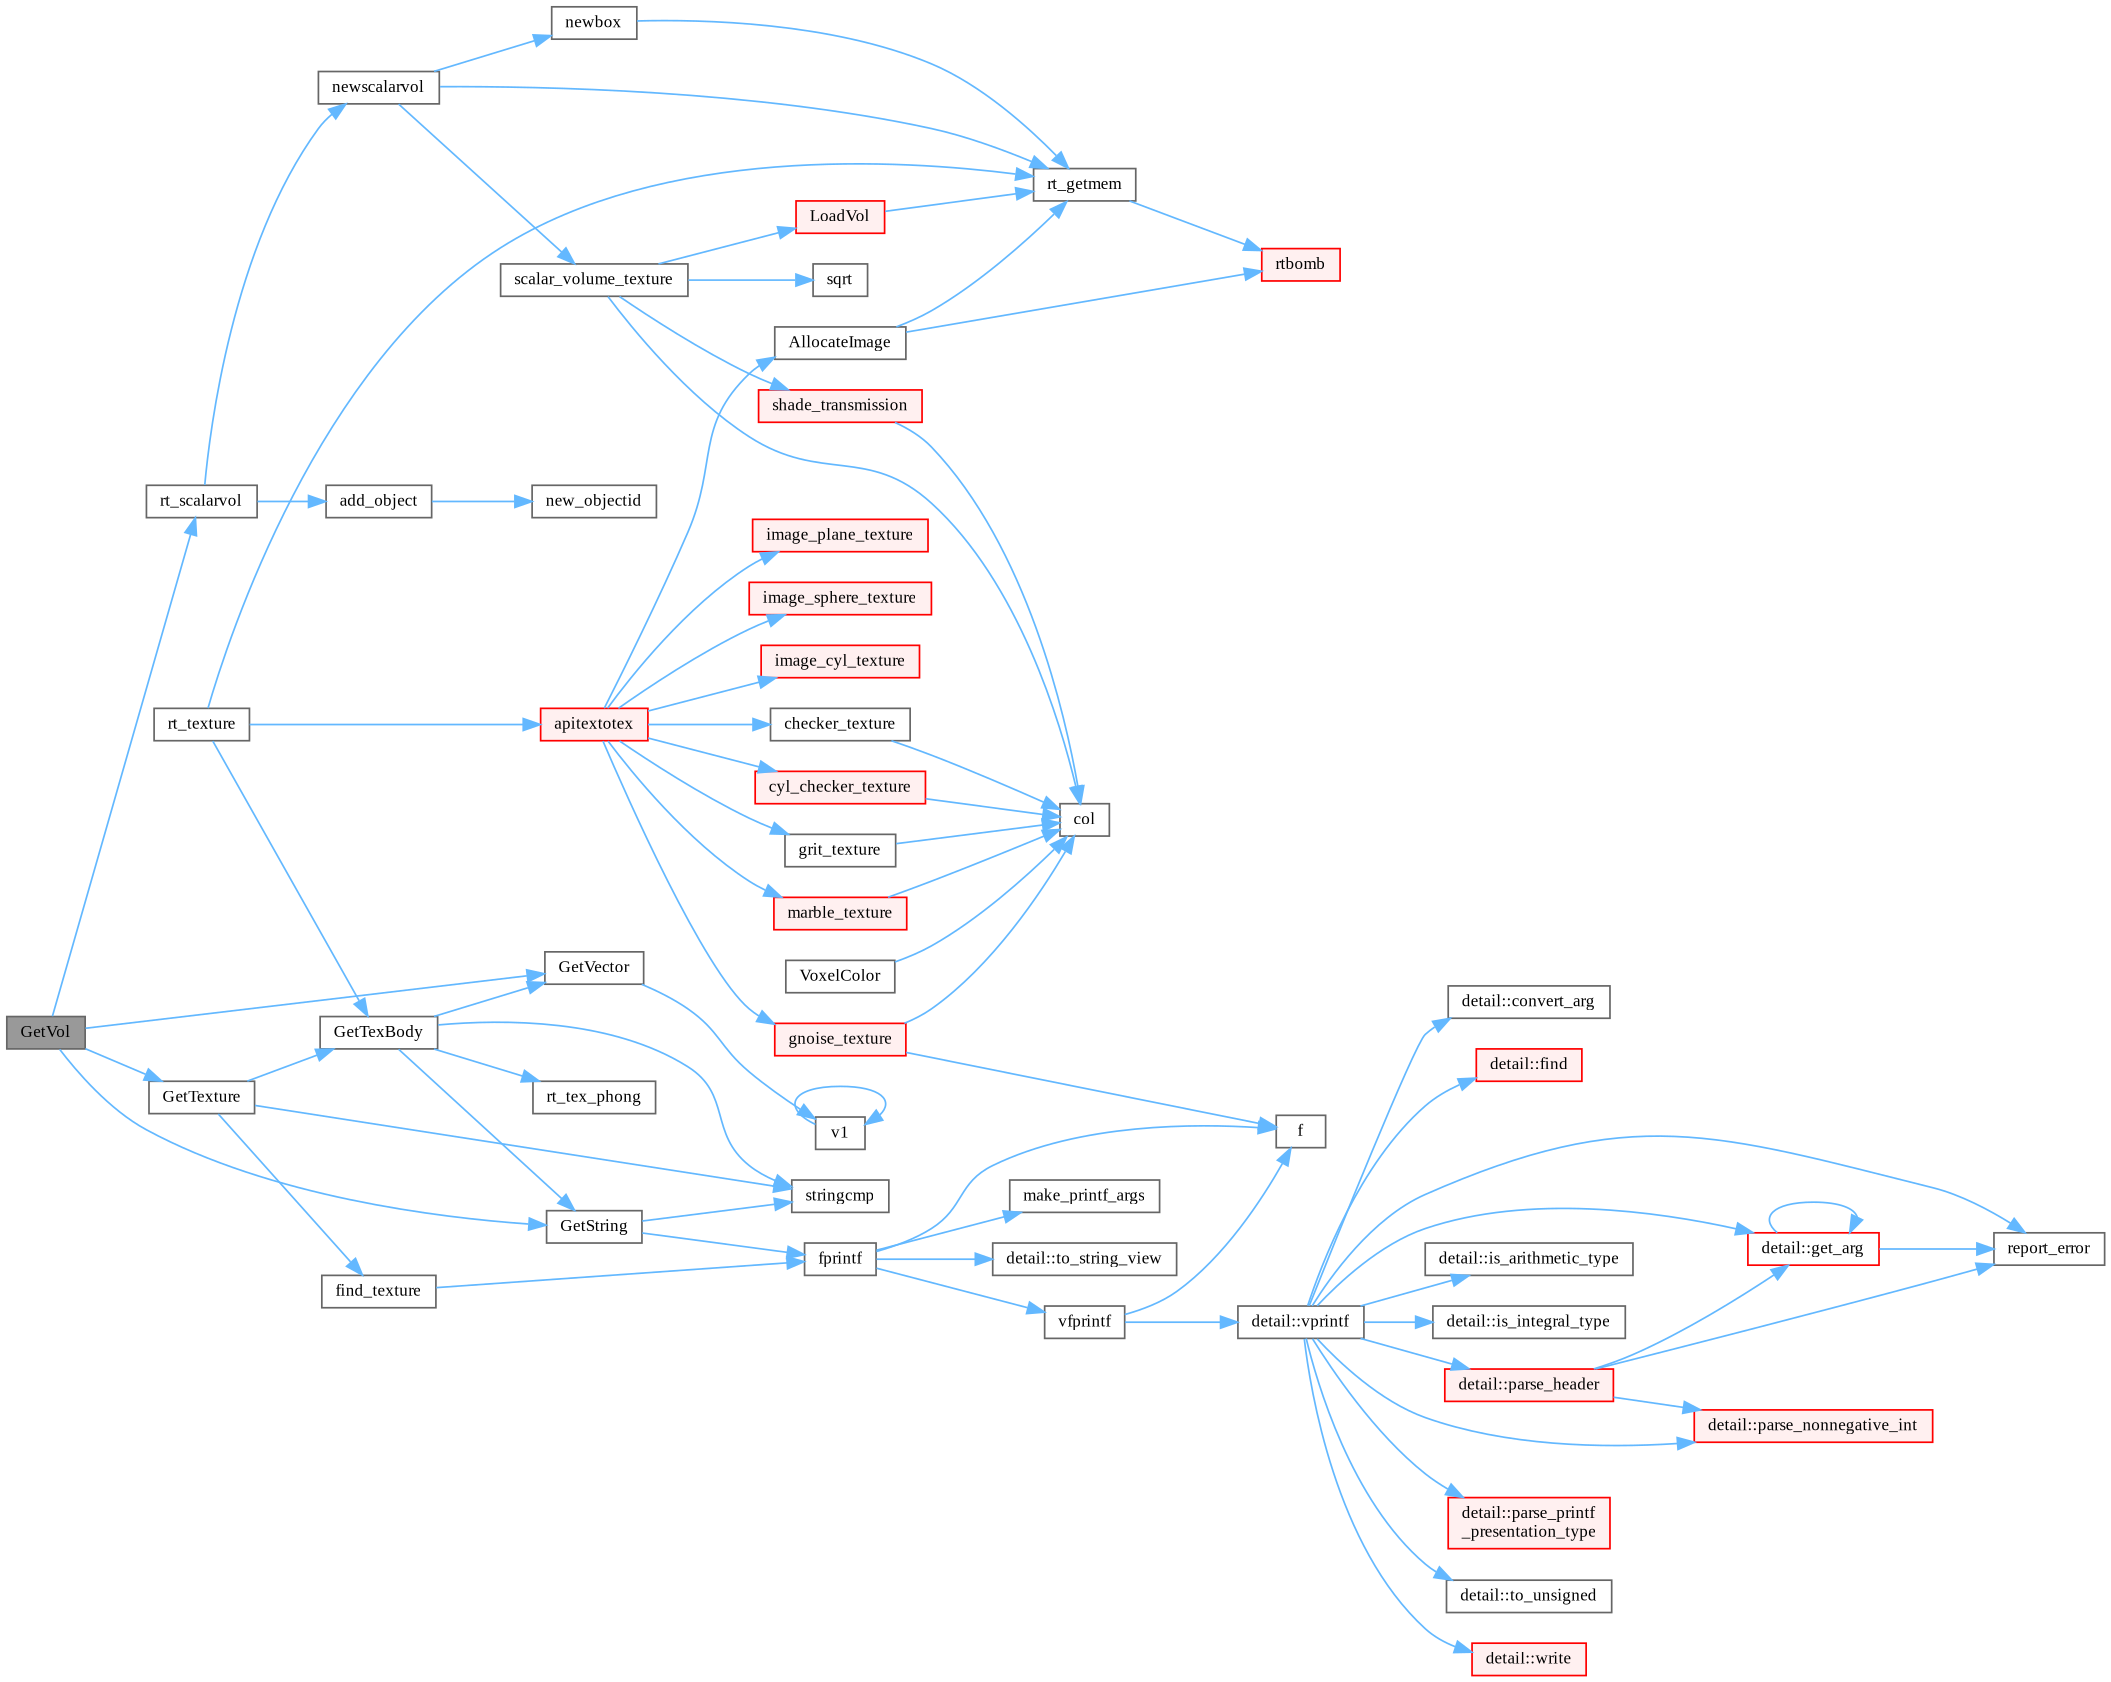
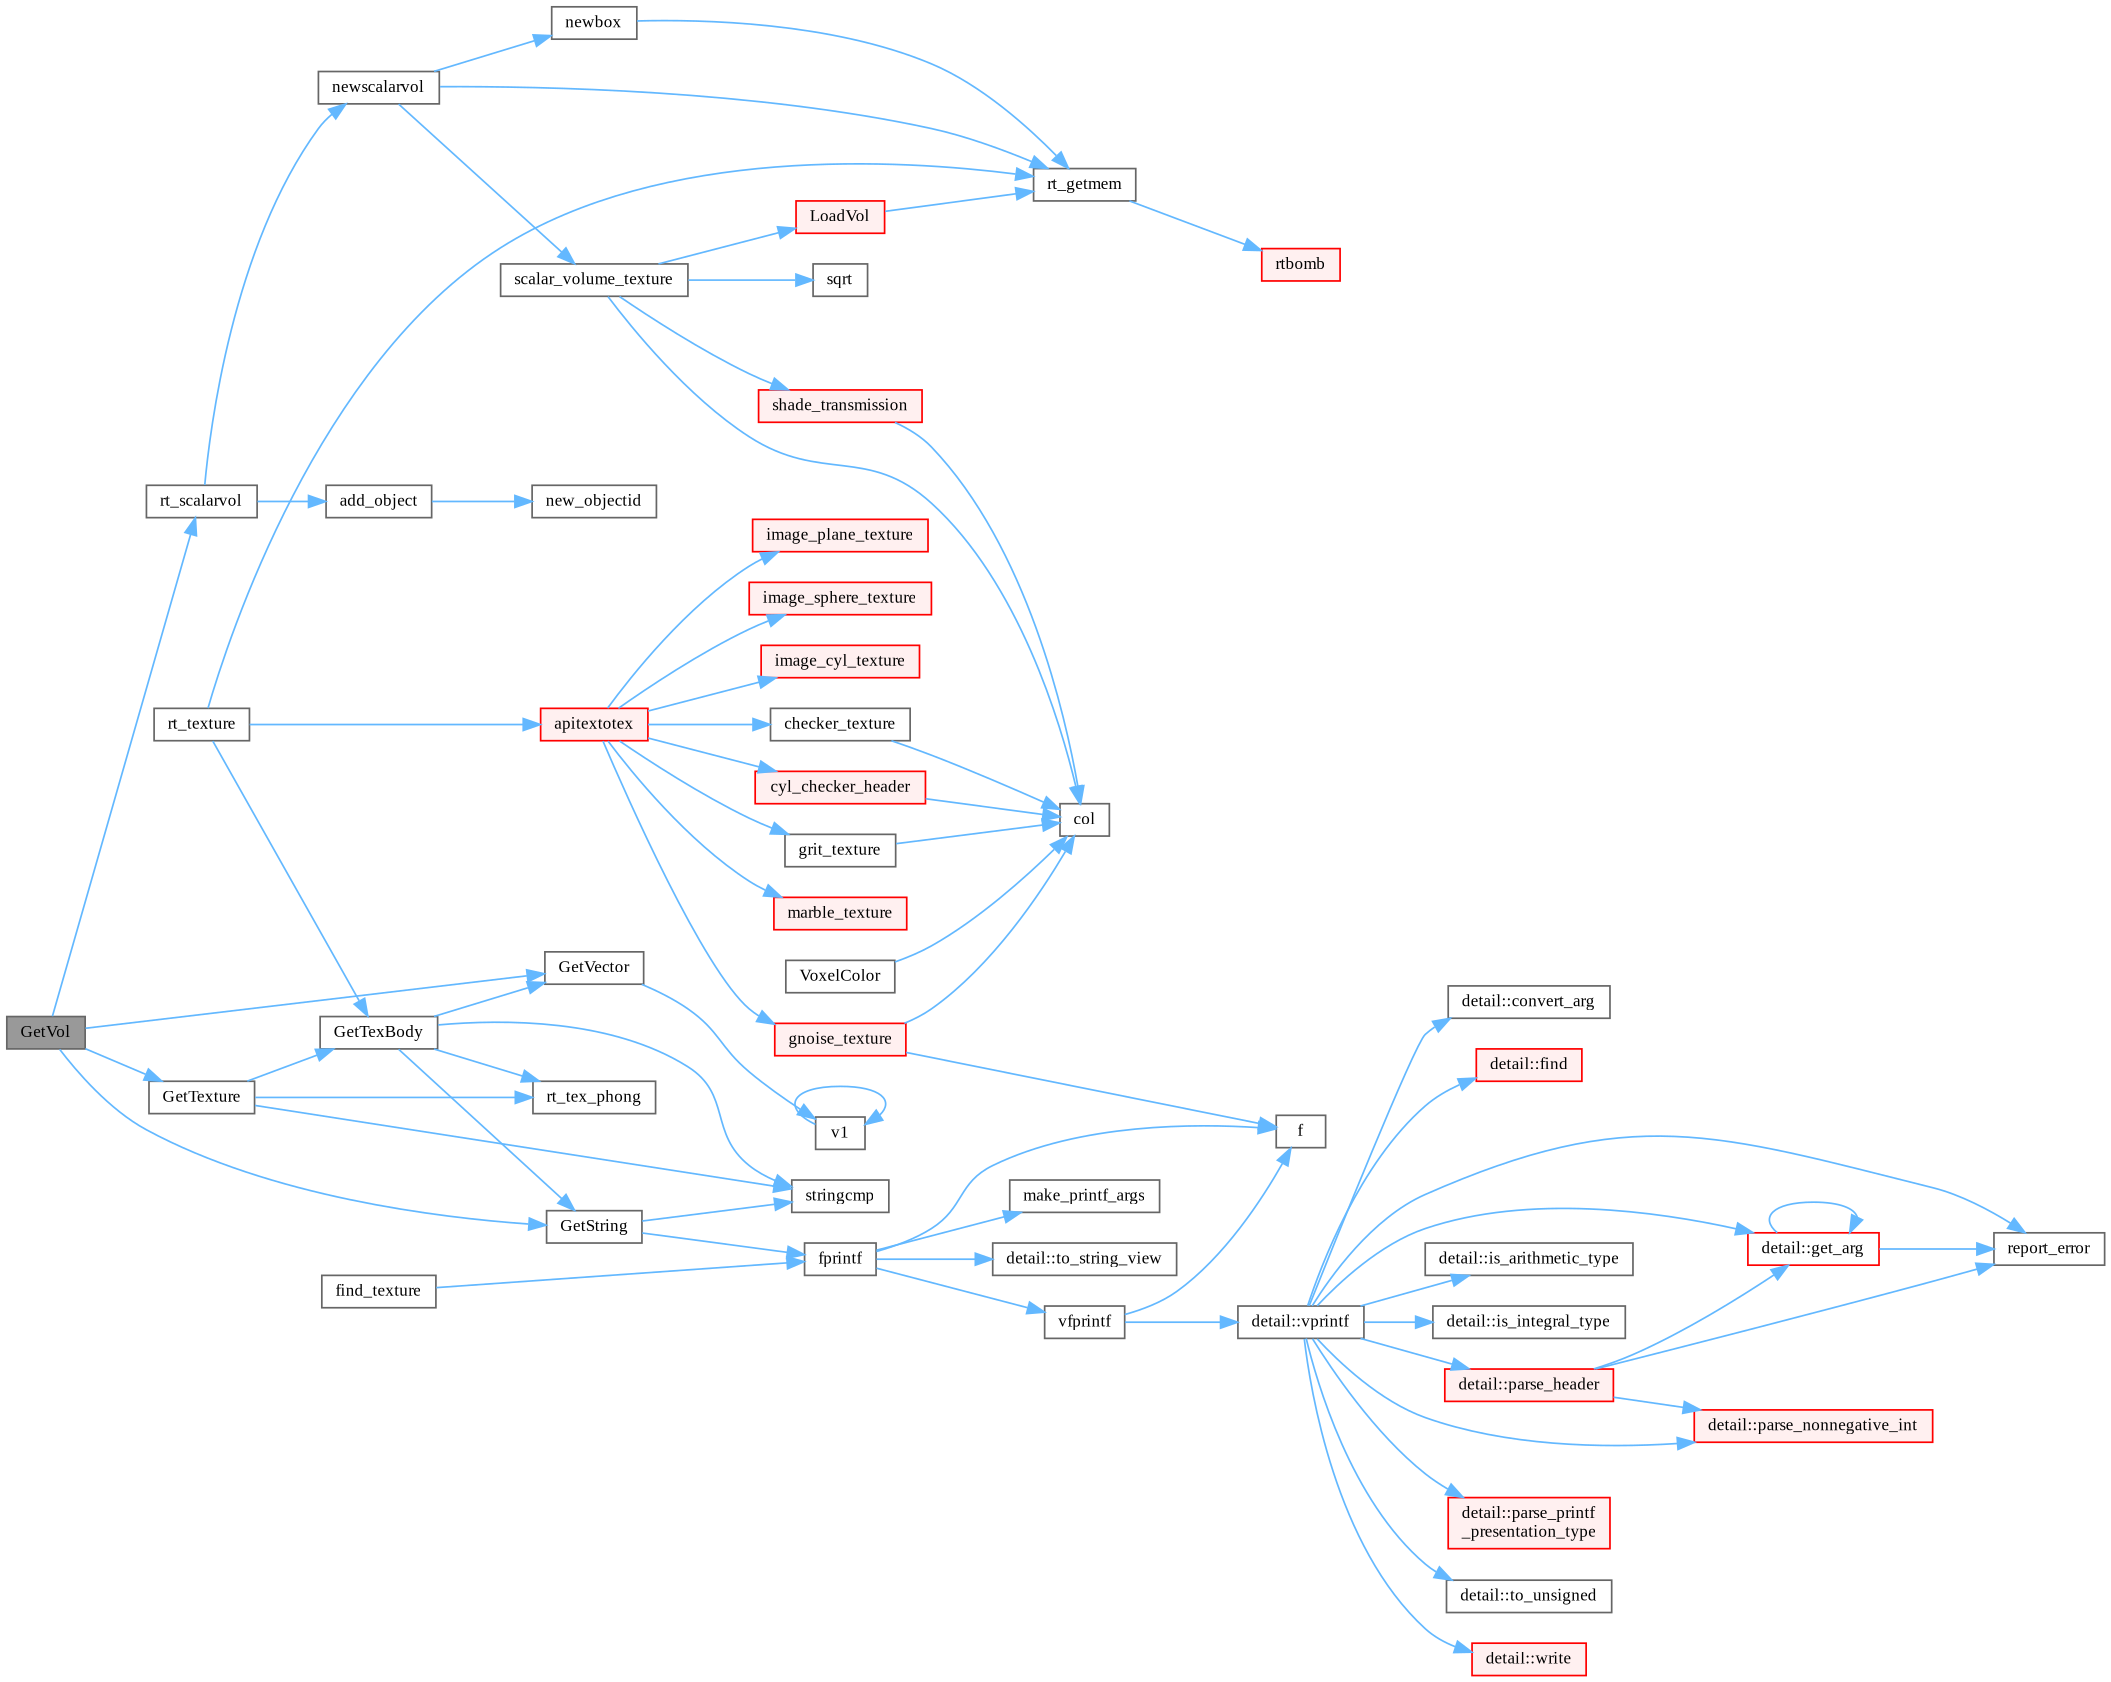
node "AllocateImage": removed
node "cyl_checker_texture": label "cyl_checker_texture" -> "cyl_checker_header"
edge "marble_texture" -> "col": removed
edge "GetTexture" -> "find_texture": now "GetTexture" -> "rt_tex_phong"
